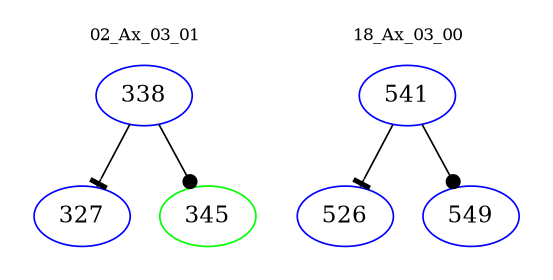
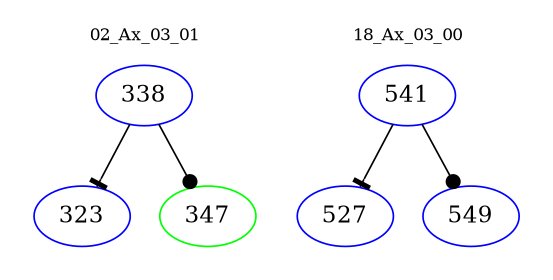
node "327": label "327" -> "323"
node "345": label "345" -> "347"
node "526": label "526" -> "527"
